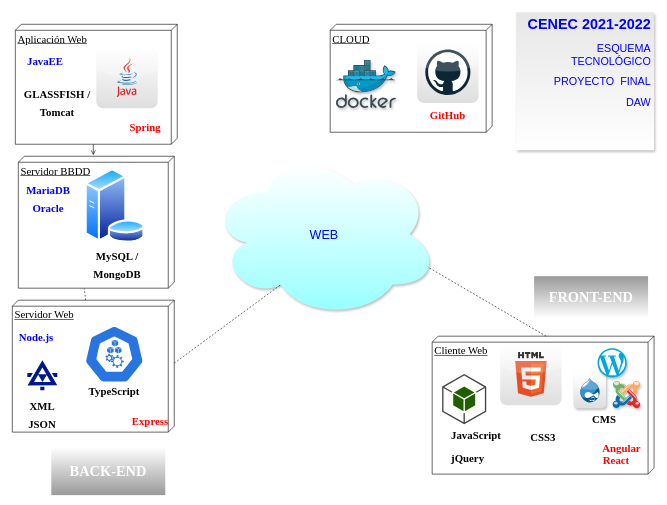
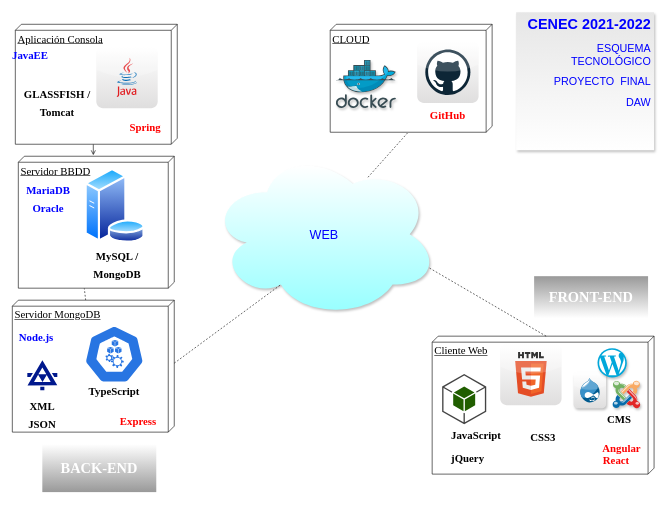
node "Aplicación Web": label "Aplicación Web" -> "Aplicación Consola"
node "JavaEE": moved (45, 60) -> (30, 54)
edge "CLOUD" -- "WEB": added
node "Servidor Web": label "Servidor Web" -> "Servidor MongoDB"
node "CMS": moved (604, 419) -> (619, 419)
node "Express": moved (150, 420) -> (138, 420)
node "BACK-END": moved (108, 471) -> (99, 468)
